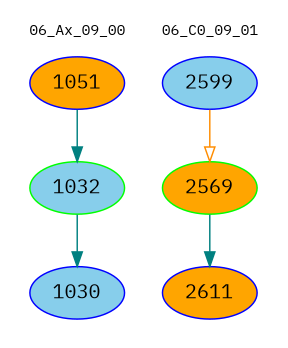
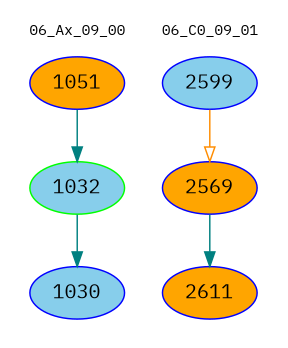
node "2569": color green -> blue
